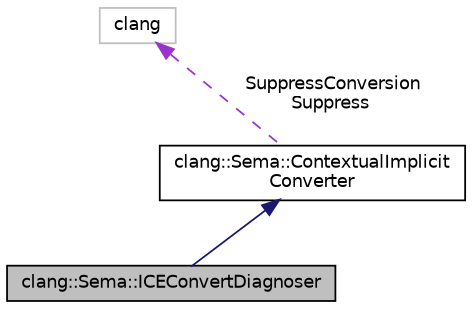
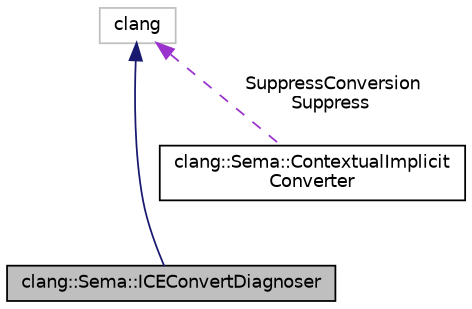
edge "clang::Sema::ICEConvertDiagnoser" -> "clang::Sema::ContextualImplicit Converter": now "clang::Sema::ICEConvertDiagnoser" -> "clang"
